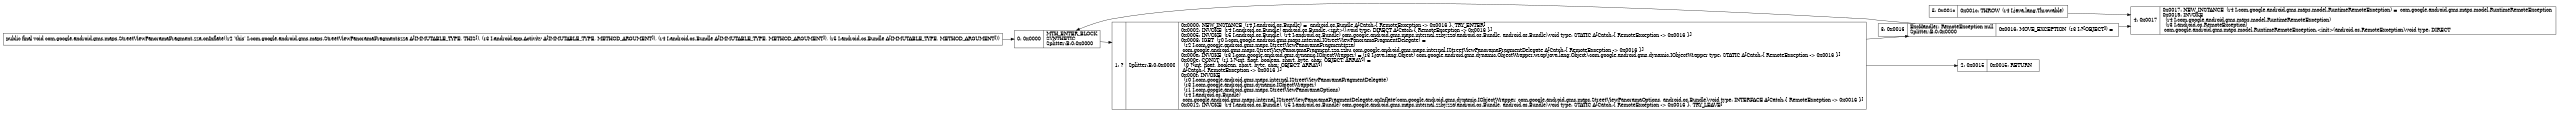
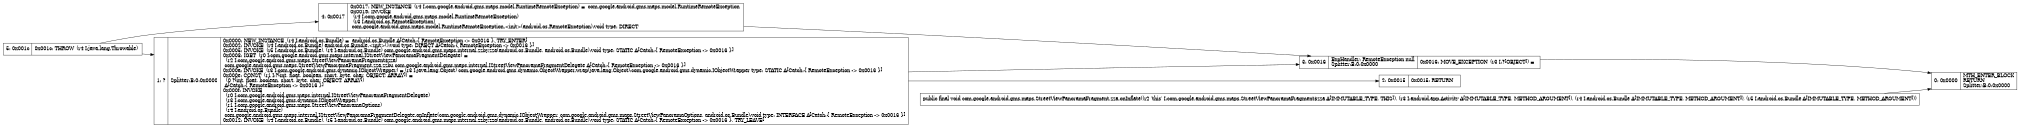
edge "3: 0x0016" -> "4: 0x0017": reversed
node "0: 0x0000": text "SYNTHETIC" -> "RETURN"
edge "0: 0x0000" -> "1: ?": now "5: 0x001c" -> "1: ?"
